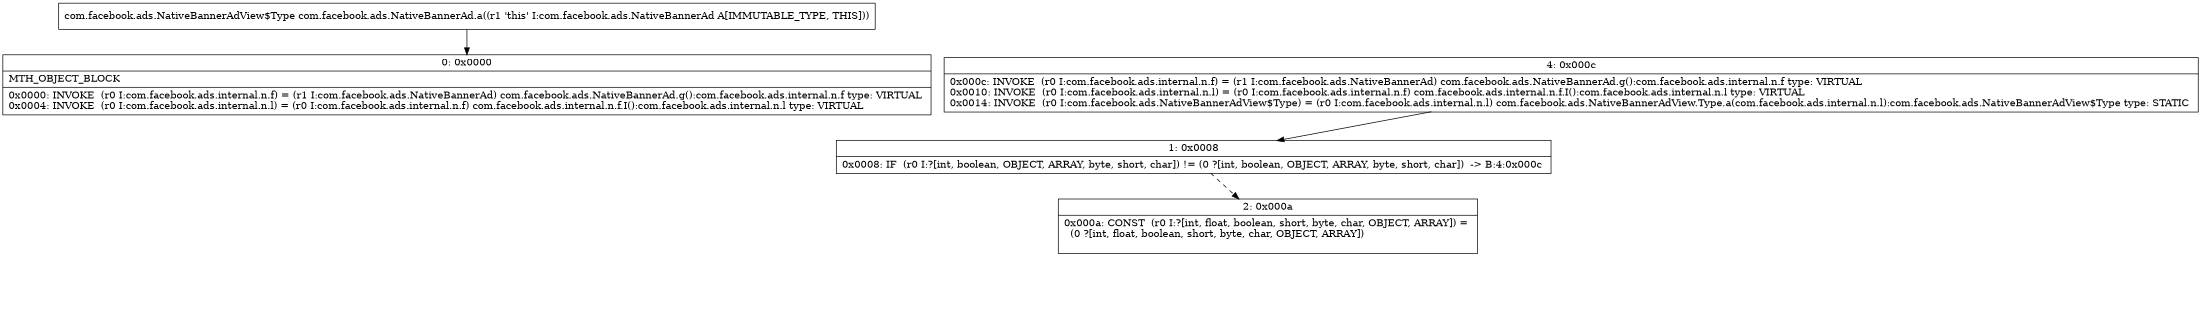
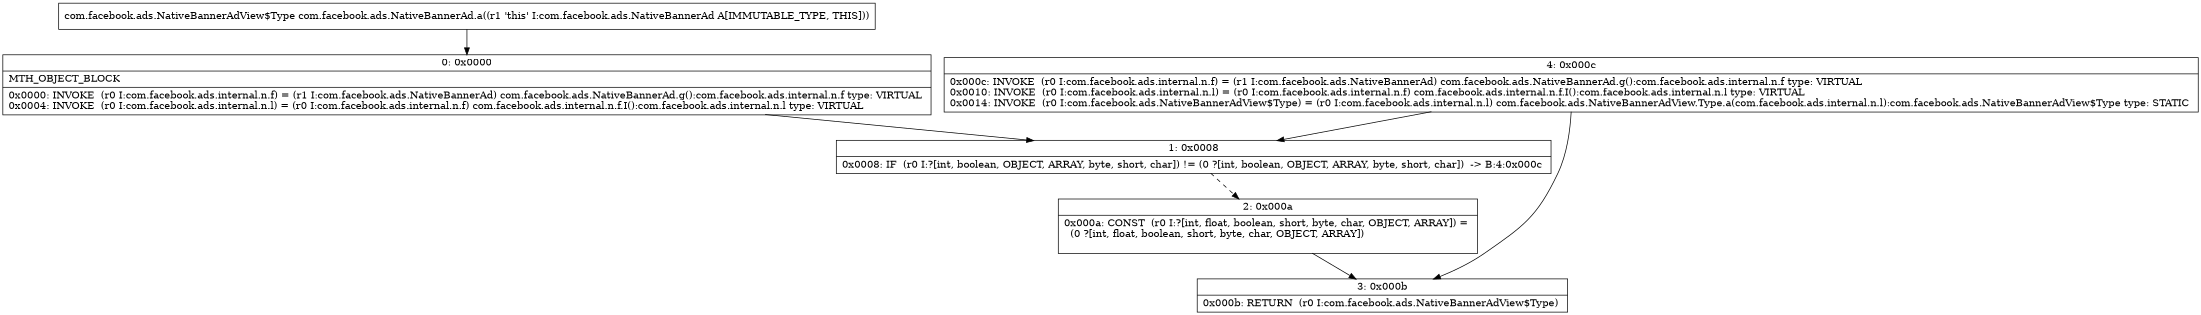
edge "0: 0x0000" -> "1: 0x0008": added
node "3: 0x000b": added
